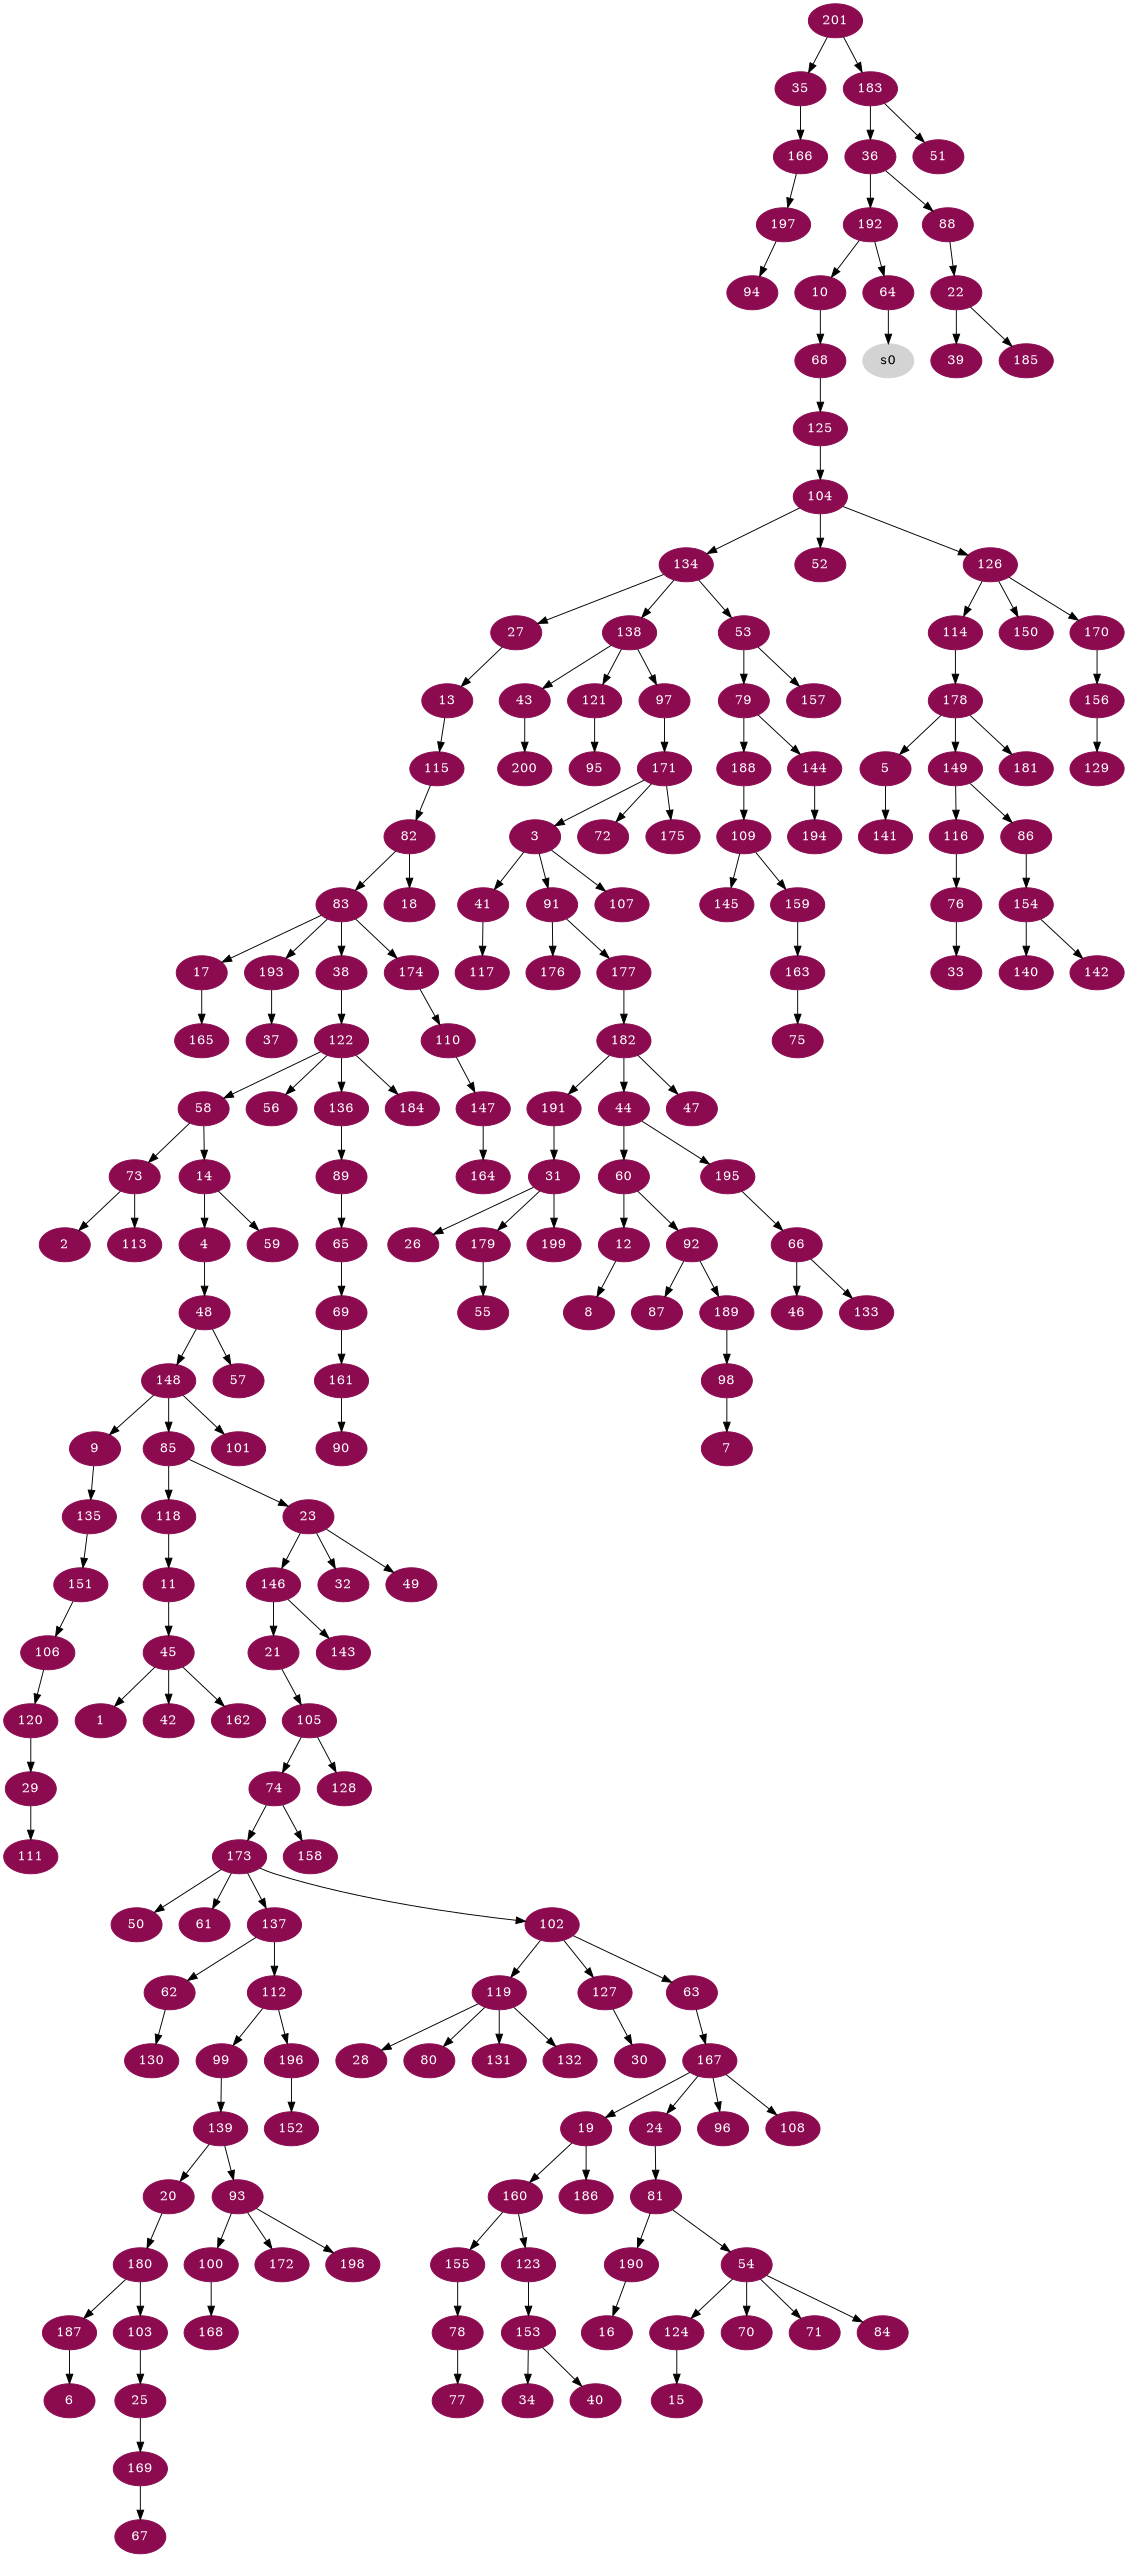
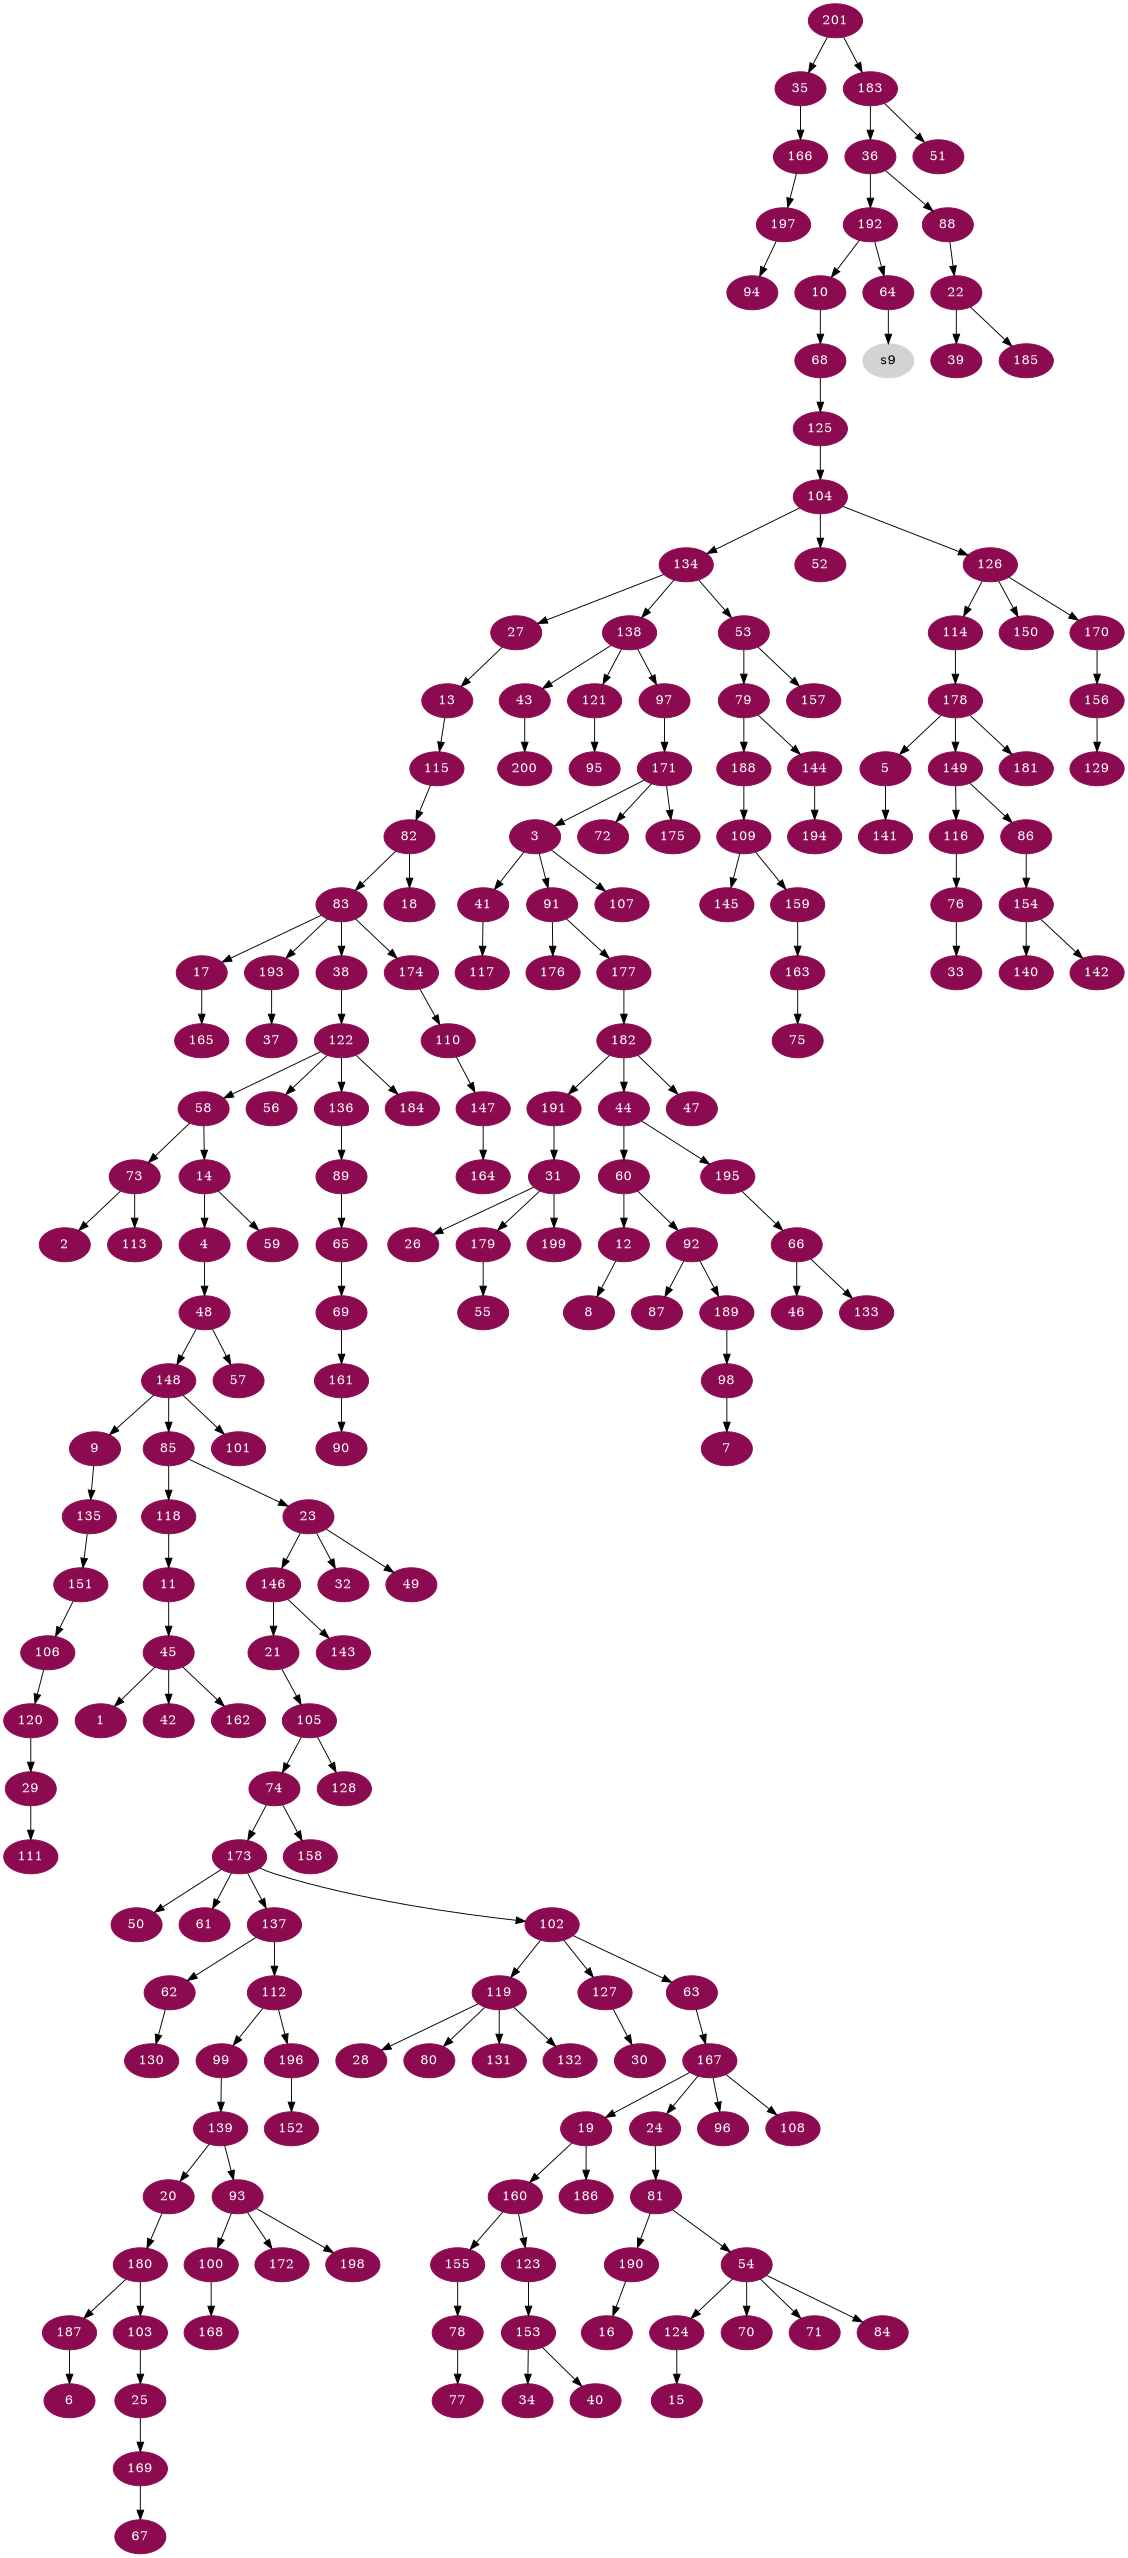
node "s0": label "s0" -> "s9"
